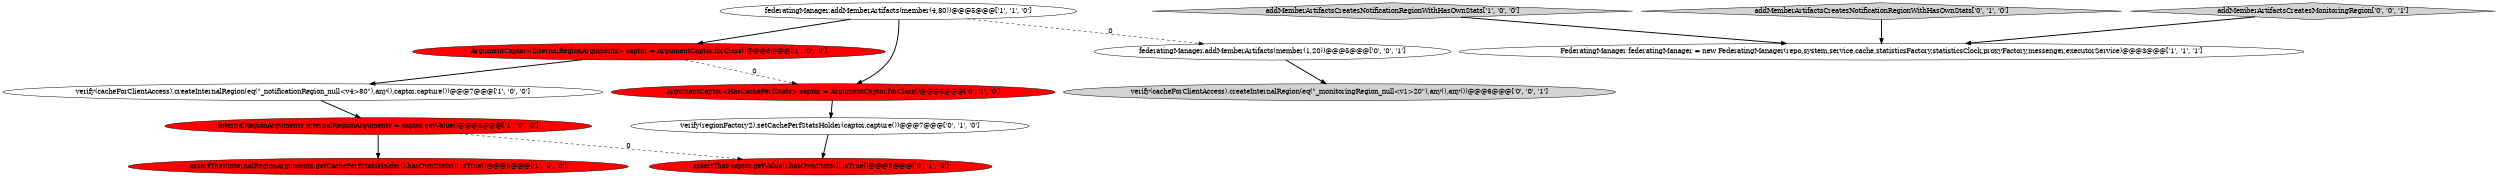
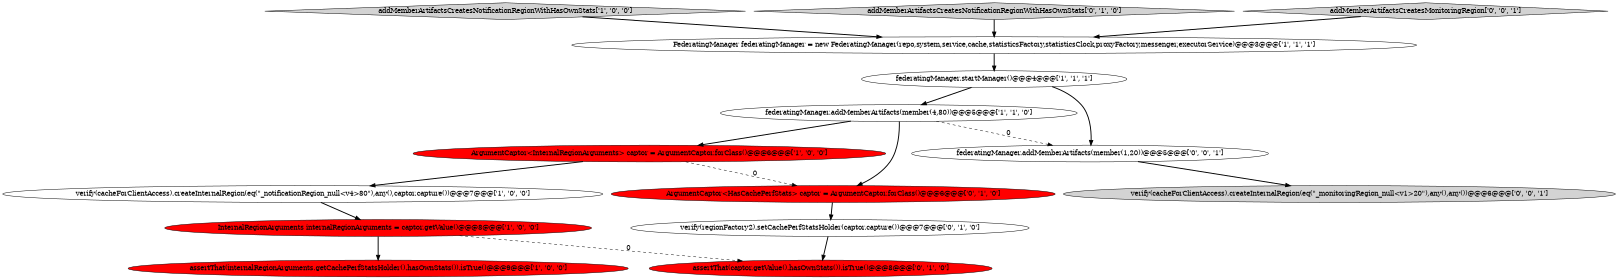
node "federatingManager.startManager()@@@4@@@['1', '1', '1']": added
